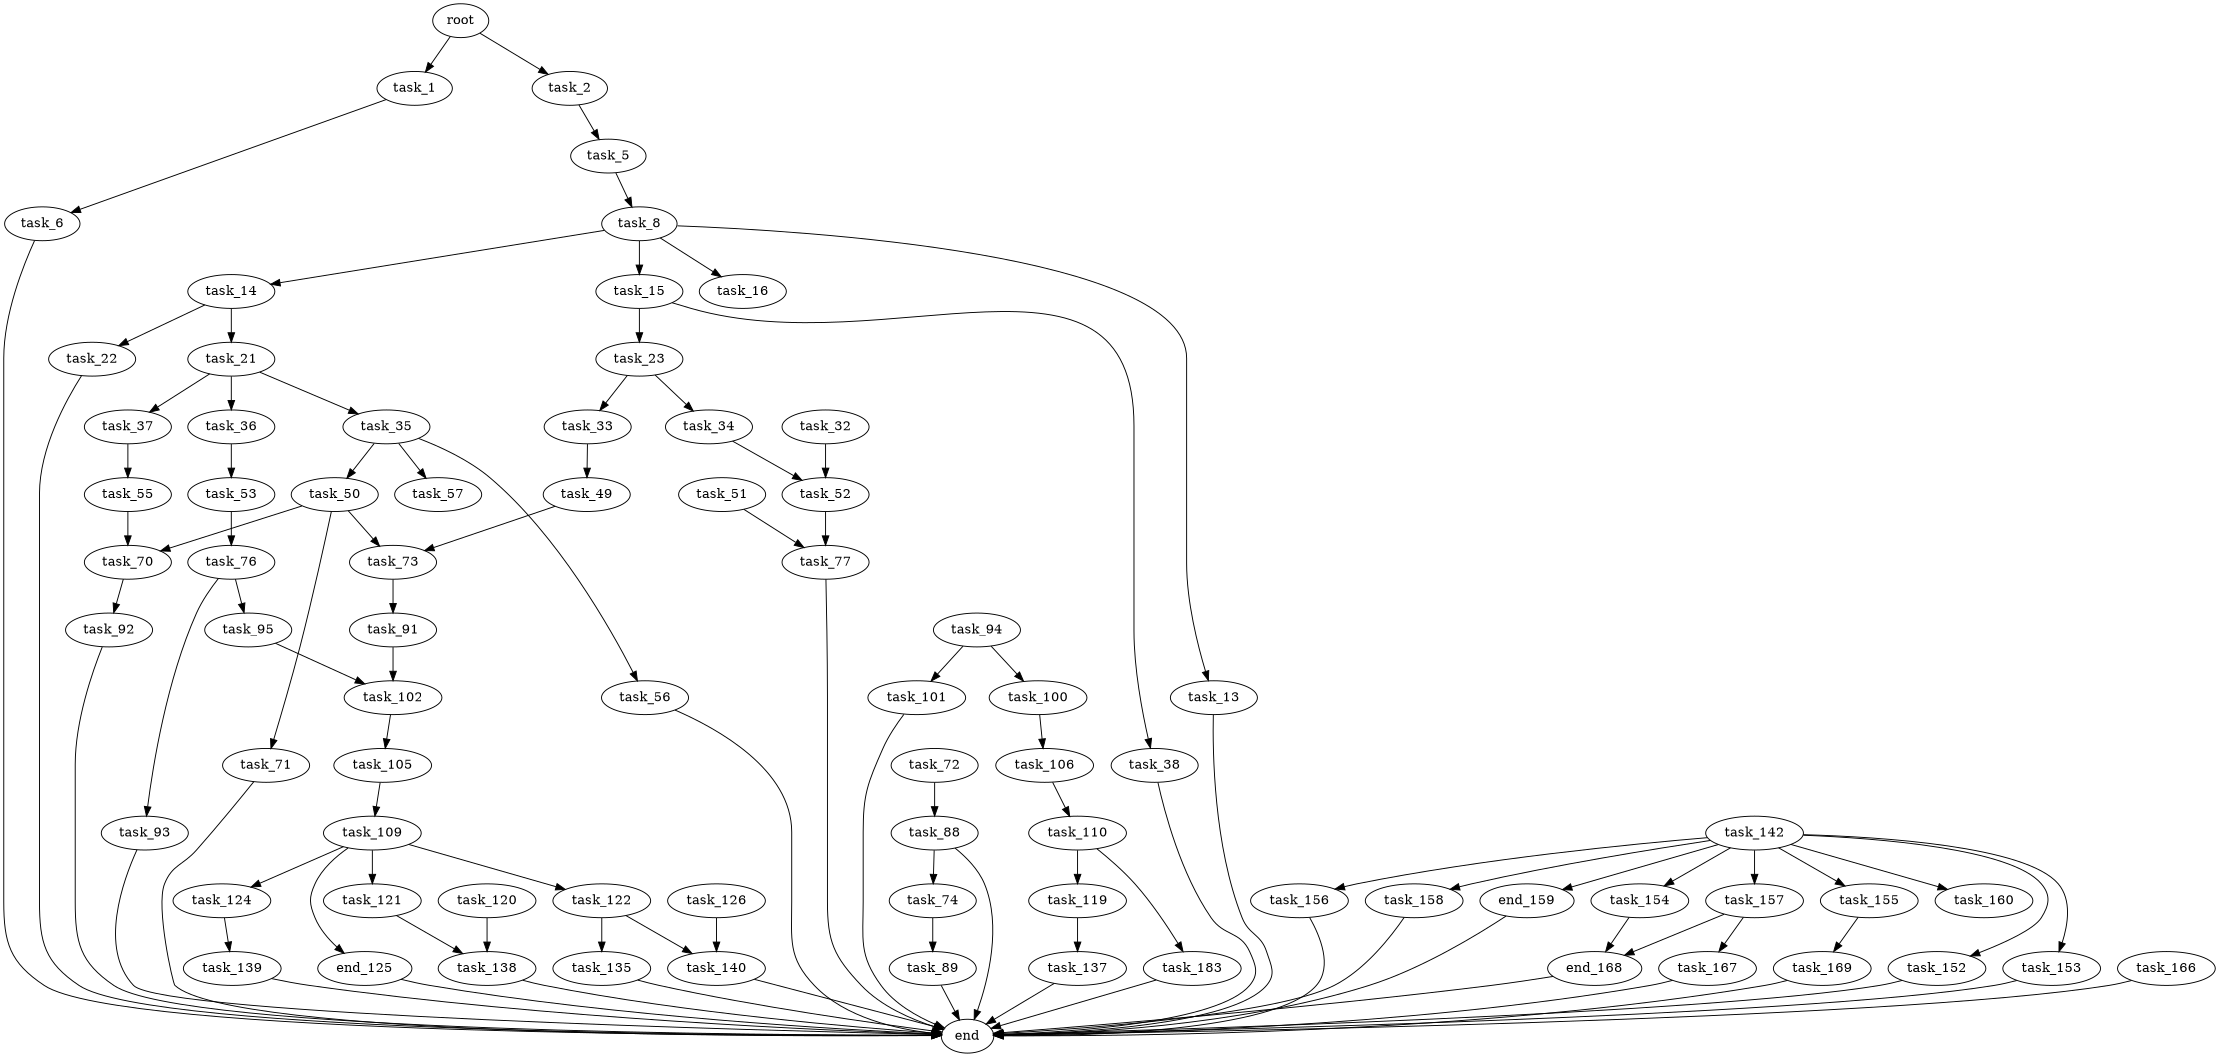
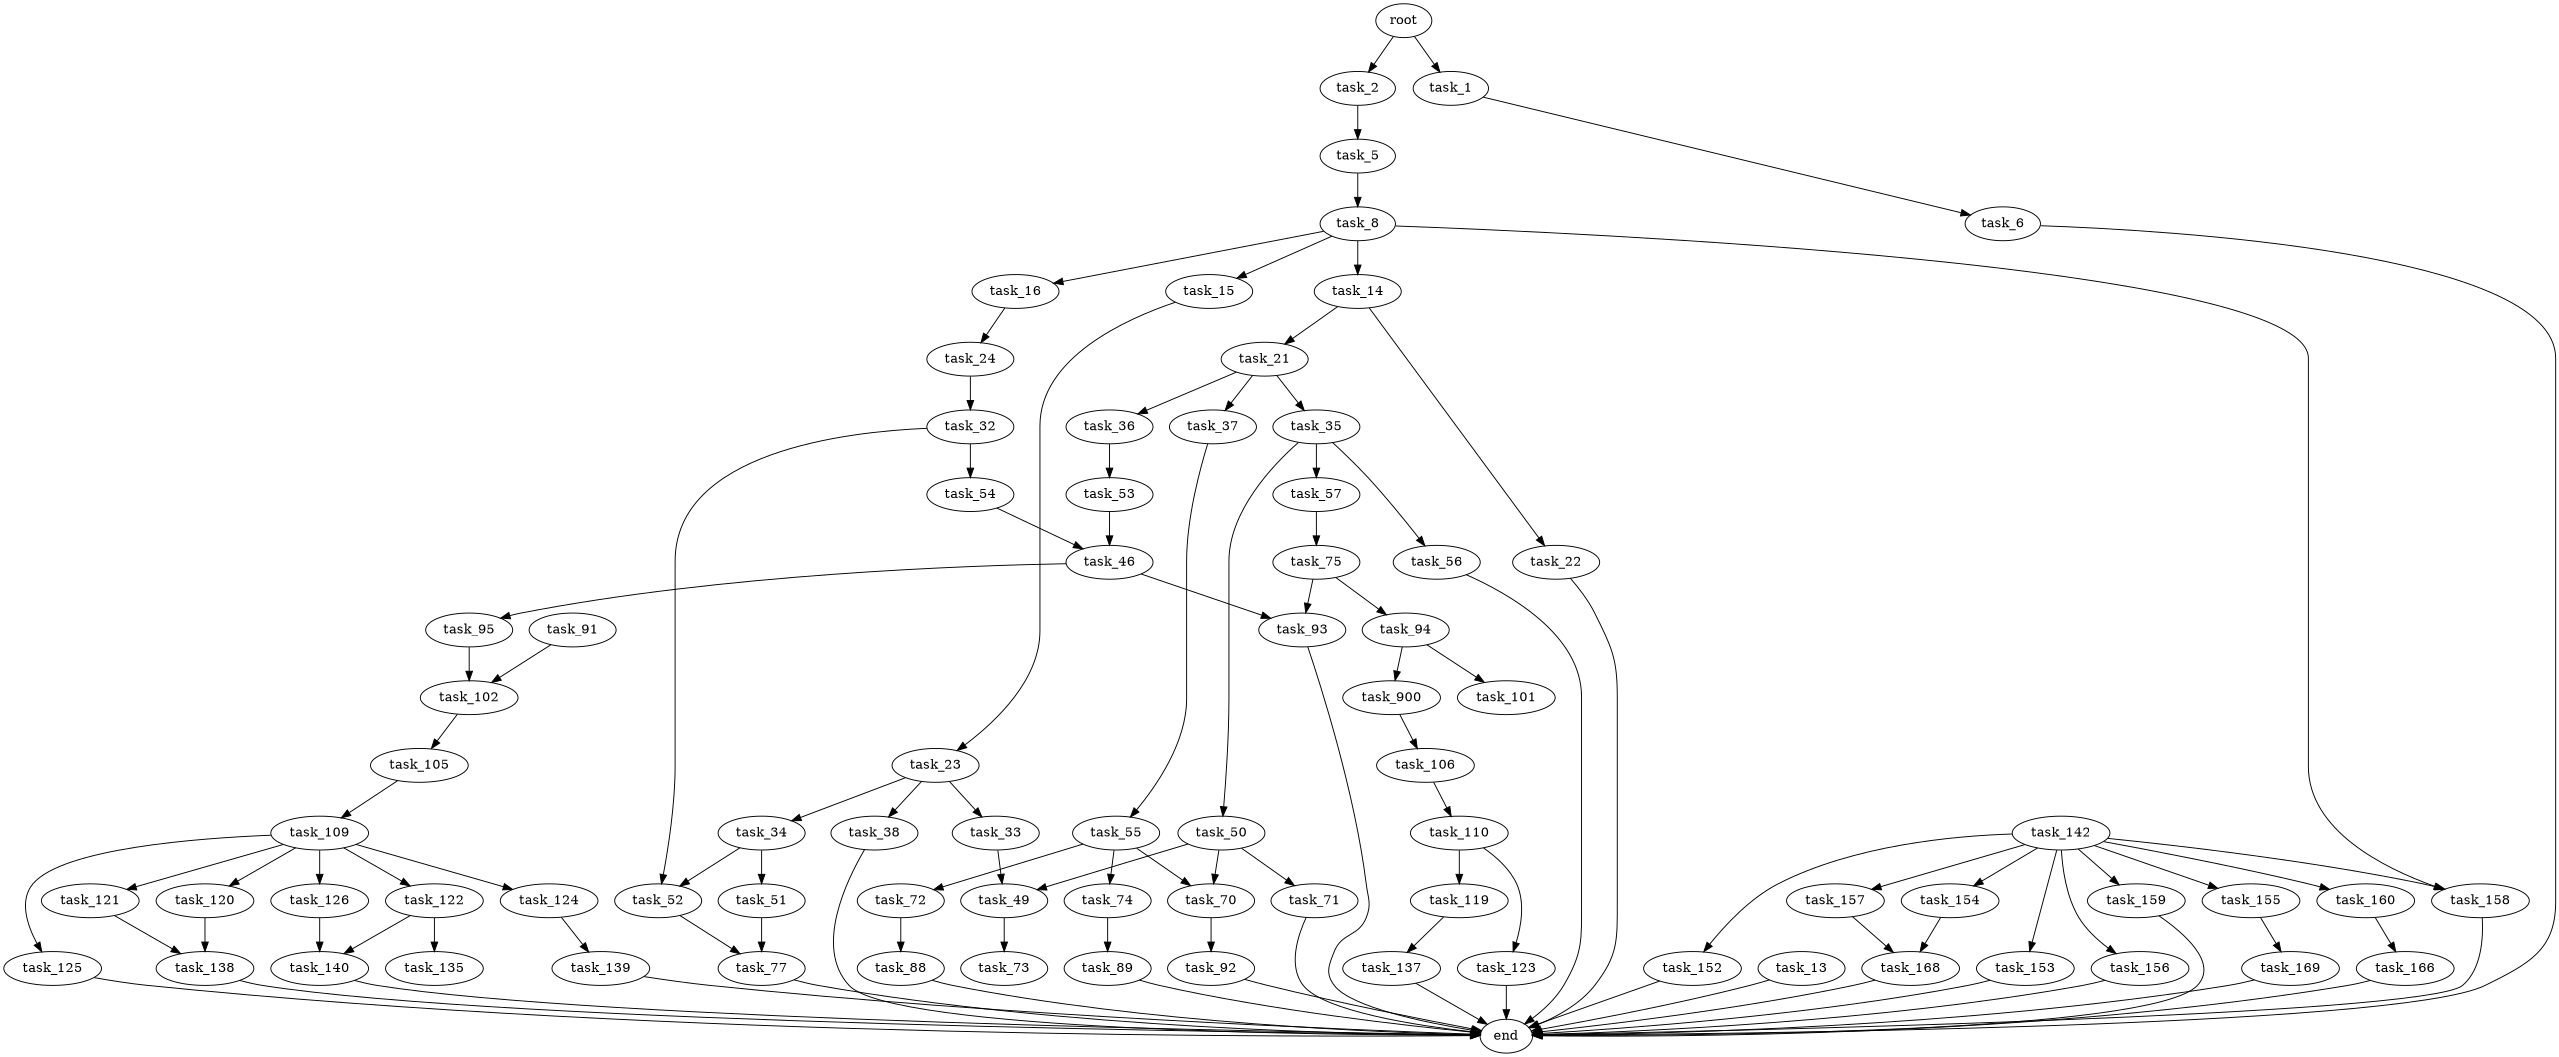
edge "task_8" -> "task_13": now "task_8" -> "task_158"
edge "task_15" -> "task_38": now "task_23" -> "task_38"
node "task_24": added
node "task_54": added
edge "task_50" -> "task_73": now "task_50" -> "task_49"
node "task_76": label "task_76" -> "task_46"
node "task_75": added
edge "task_73" -> "task_91": removed
node "task_100": label "task_100" -> "task_900"
edge "task_109" -> "task_126": added
edge "task_34" -> "task_51": added
edge "task_88" -> "task_74": now "task_55" -> "task_74"
edge "task_109" -> "task_120": added
edge "task_55" -> "task_72": added
edge "task_101" -> "end": removed
node "end_159": label "end_159" -> "task_159"
edge "task_160" -> "task_166": added
node "end_125": label "end_125" -> "task_125"
node "task_183": label "task_183" -> "task_123"
node "end_168": label "end_168" -> "task_168"
node "task_167": removed
edge "task_135" -> "end": removed
